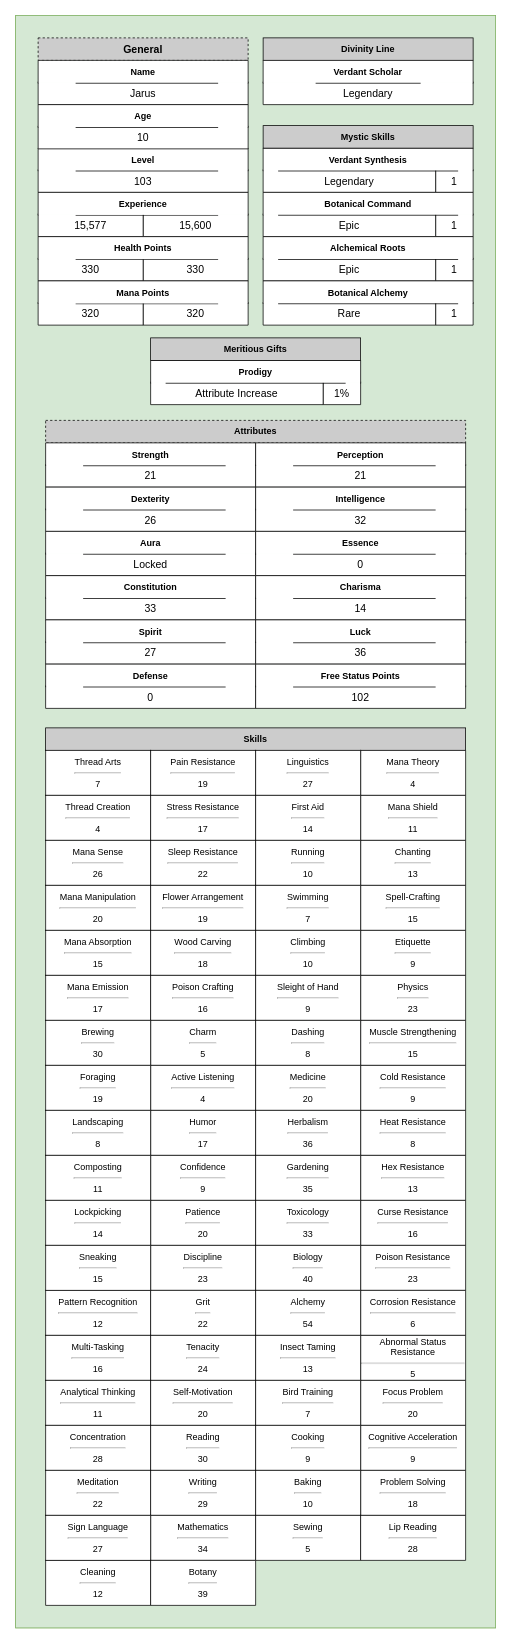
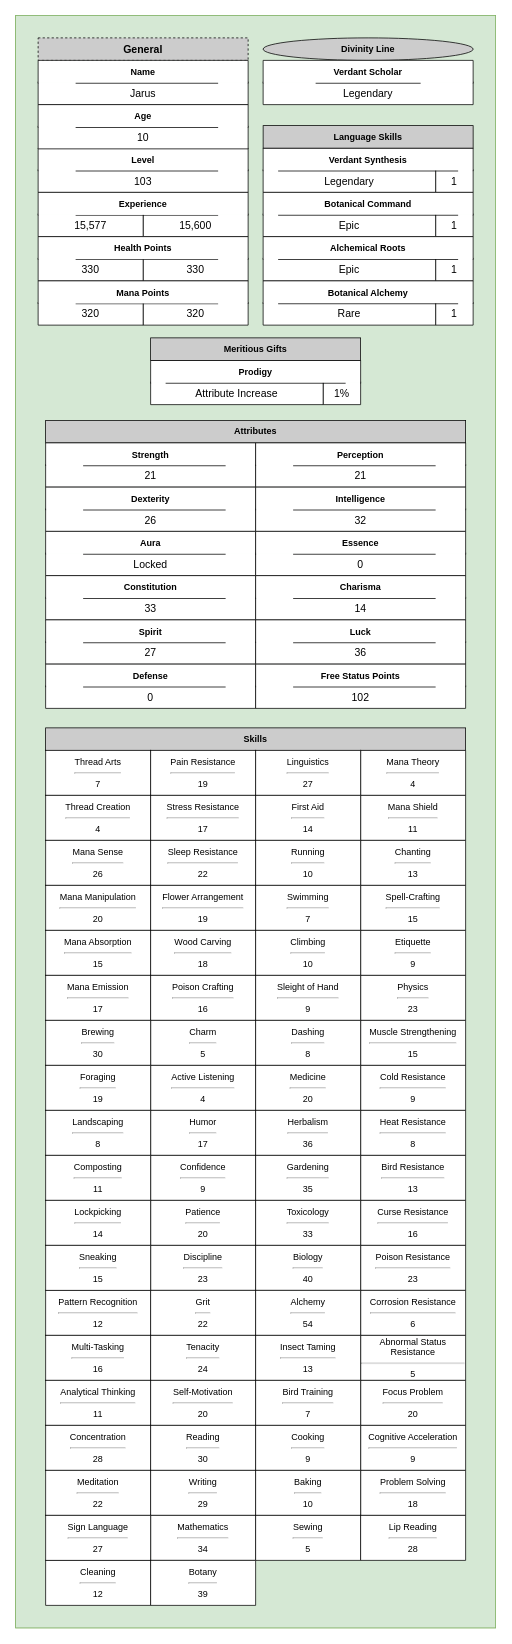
node "Divinity Line": shape rounded rectangle -> ellipse
node "Mystic Skills": label "Mystic Skills" -> "Language Skills"
node "Attributes": style dashed -> solid
node "Hex Resistance13": label "Hex Resistance13" -> "Bird Resistance13"
